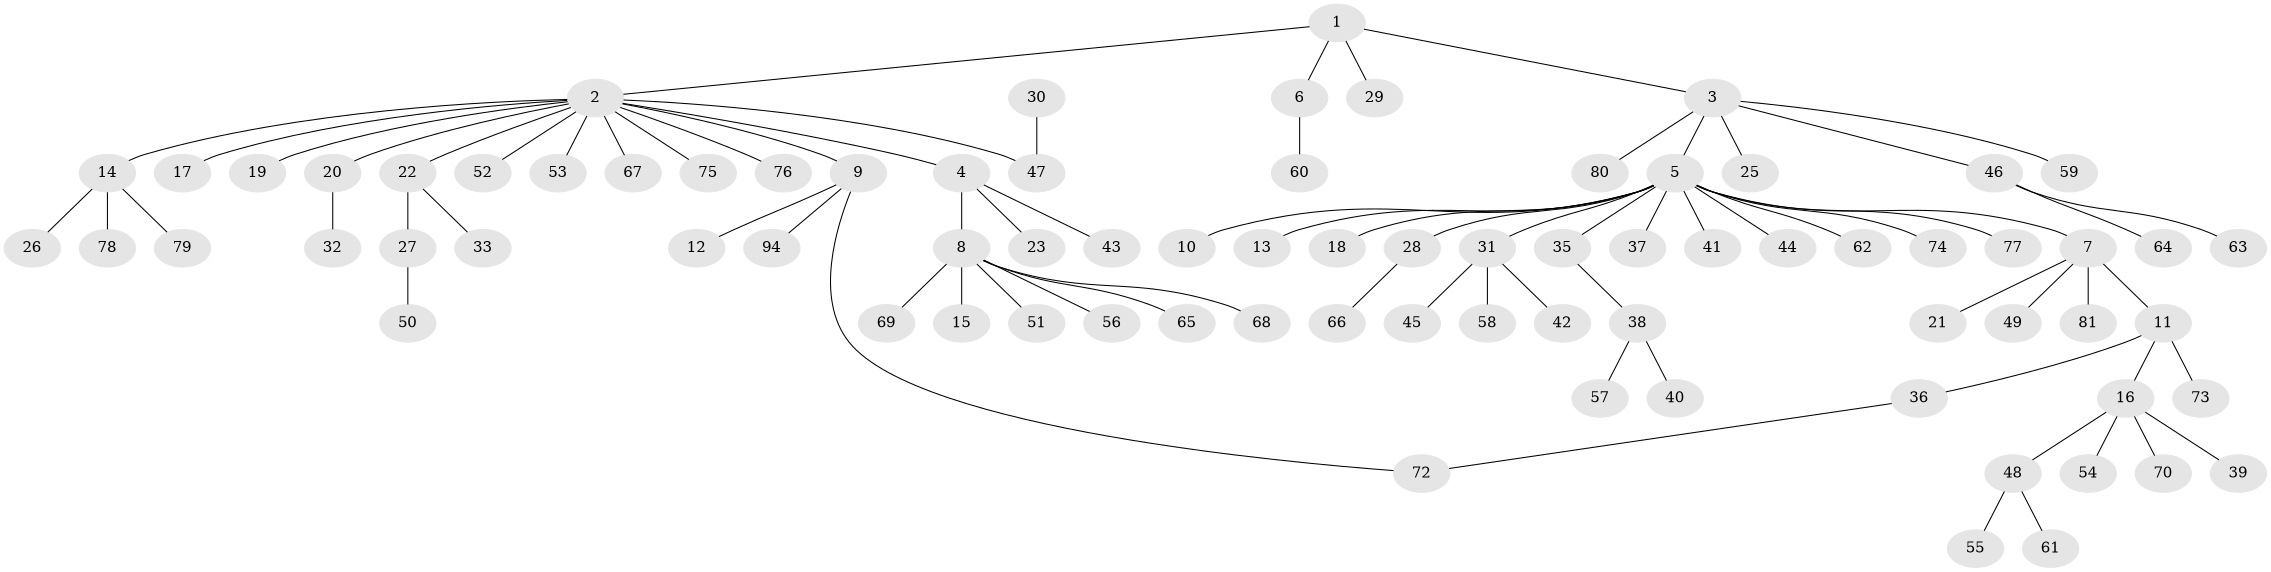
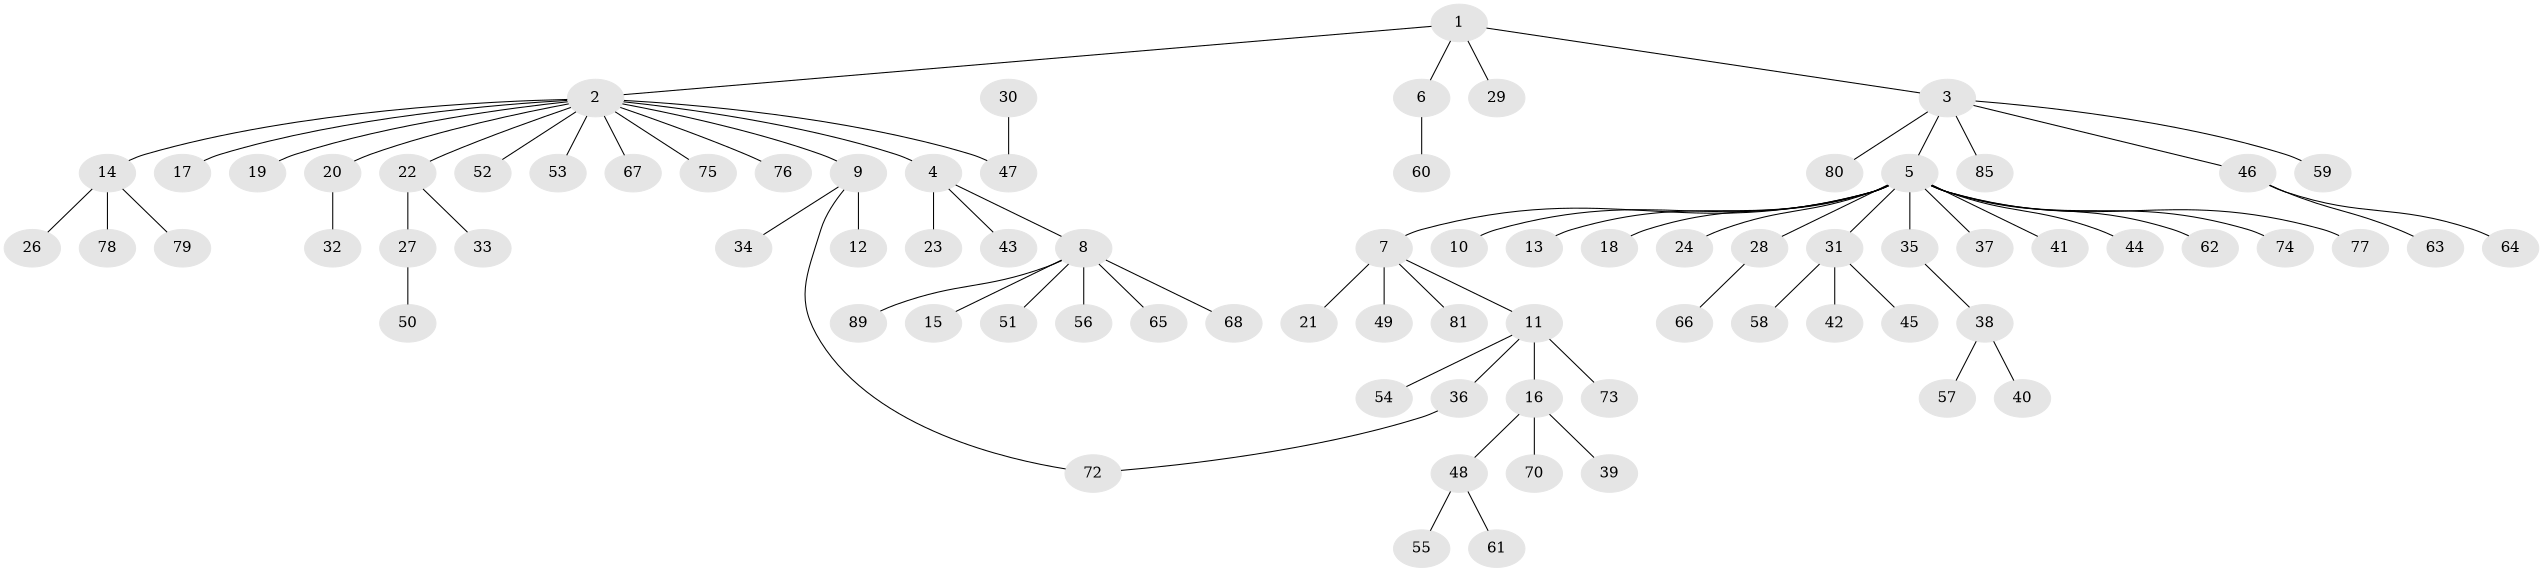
node "25": label "25" -> "85"
node "94": label "94" -> "34"
node "24": added
node "69": label "69" -> "89"
edge "16" -- "54": now "11" -- "54"
